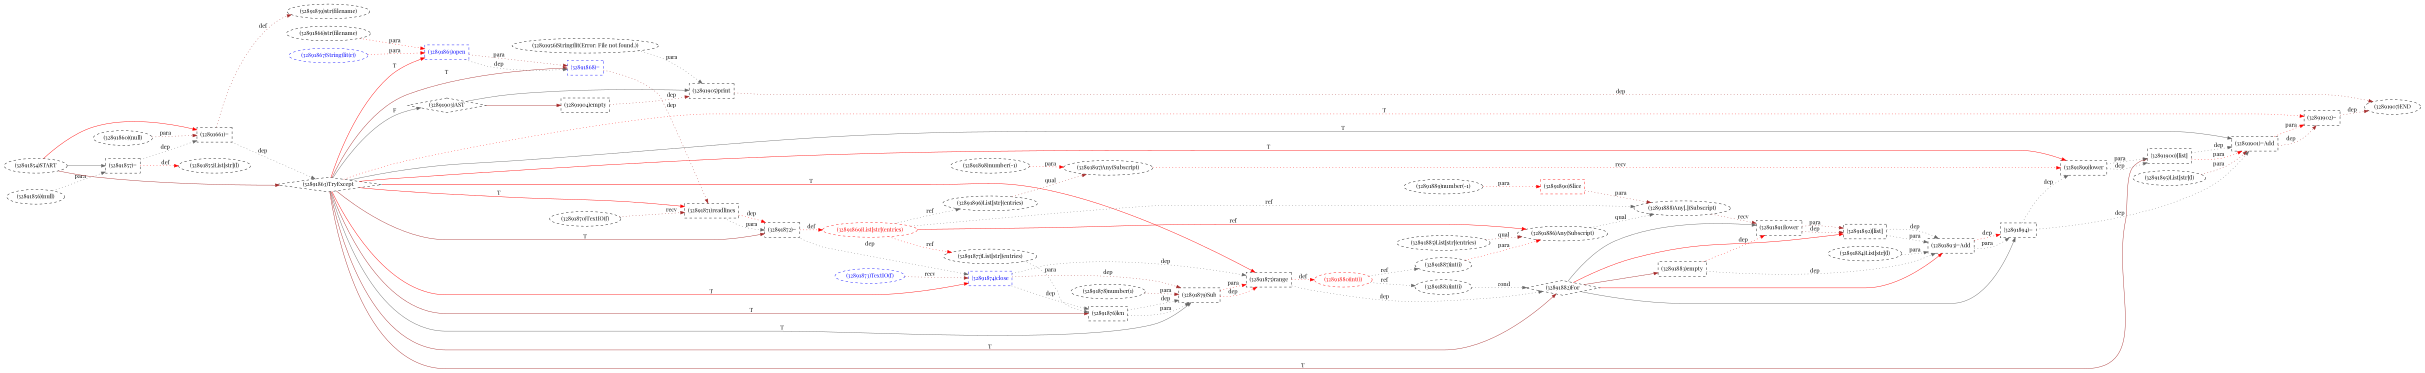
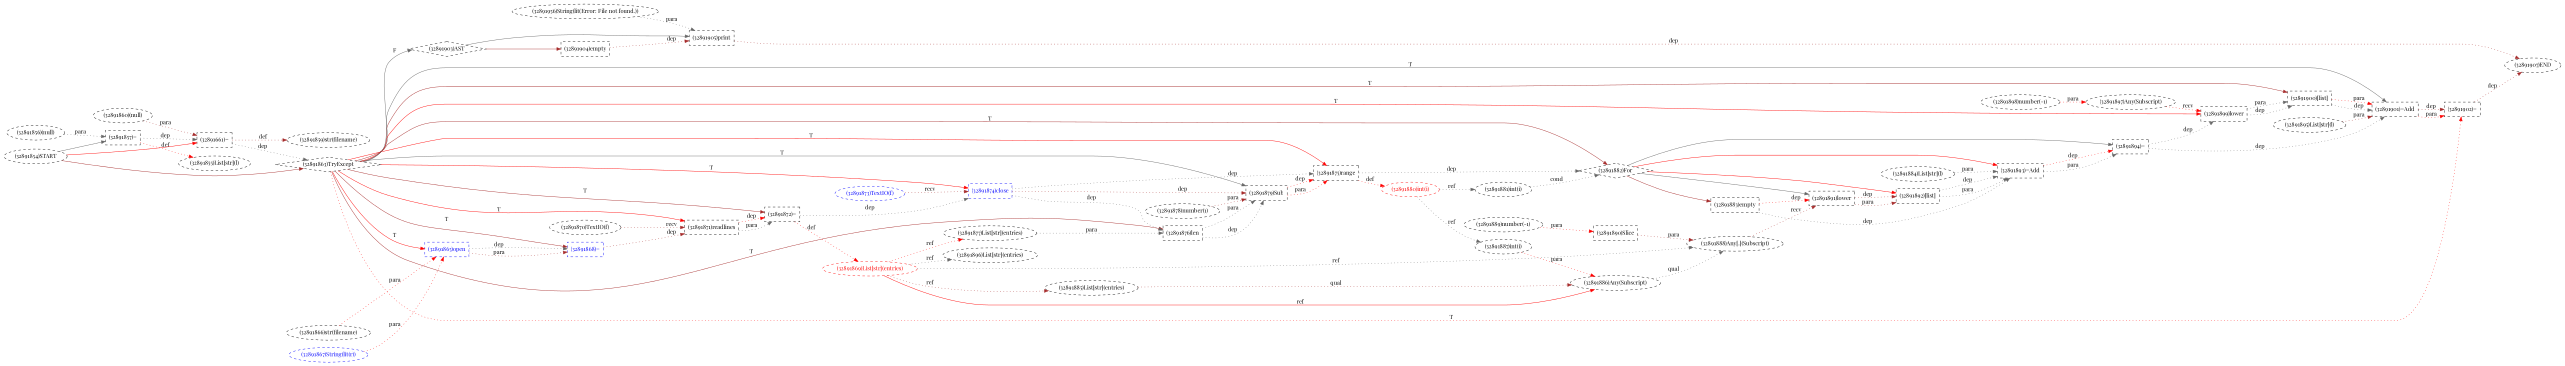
edge "(32891896)List[str](entries)" -> "(32891897)Any(Subscript)": removed, label "qual"
node "(32891890)Slice": color red -> black
edge "(32891869)List[str](entries)" -> "(32891885)List[str](entries)": added, label "ref"
